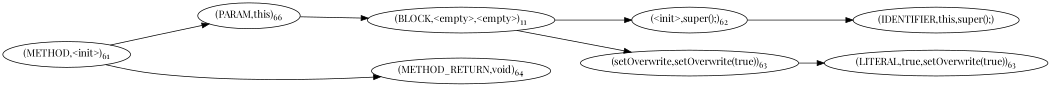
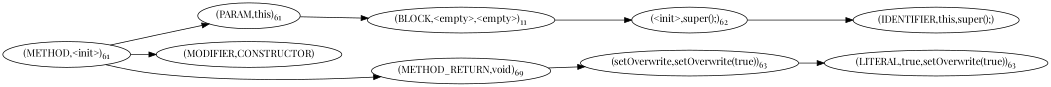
node "(PARAM,this)": text "66" -> "61"
edge "(BLOCK,<empty>,<empty>)" -> "(setOverwrite,setOverwrite(true))": now "(METHOD_RETURN,void)" -> "(setOverwrite,setOverwrite(true))"
node "(MODIFIER,CONSTRUCTOR)": added
node "(METHOD_RETURN,void)": text "64" -> "69"
